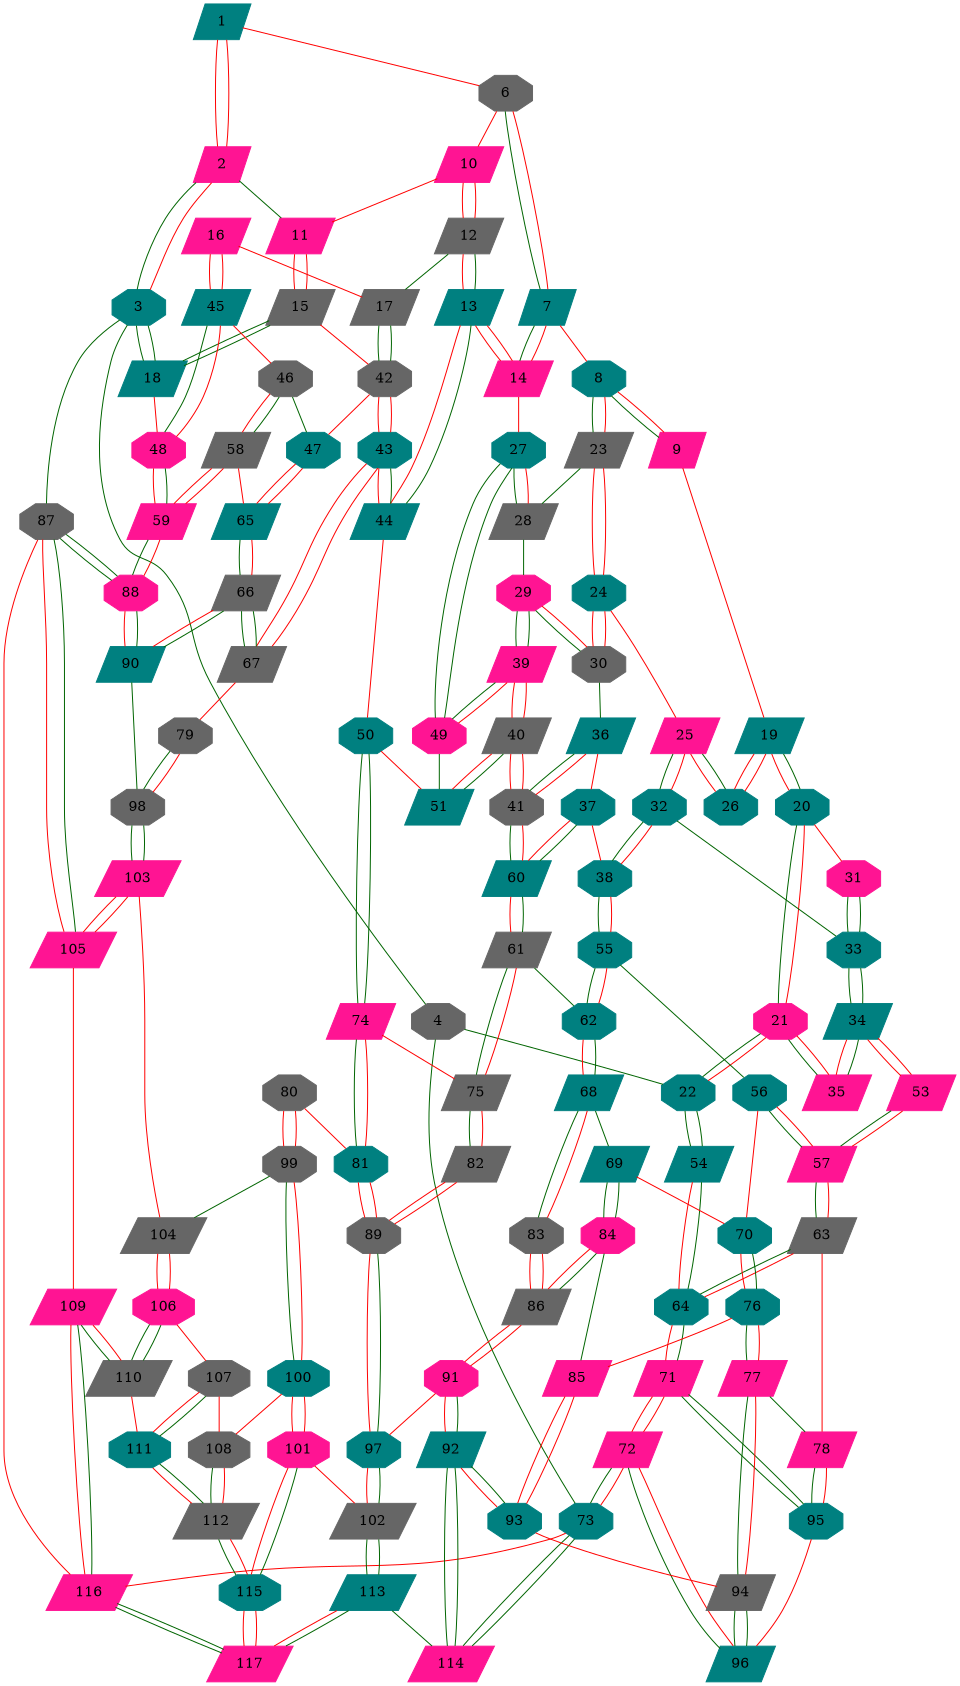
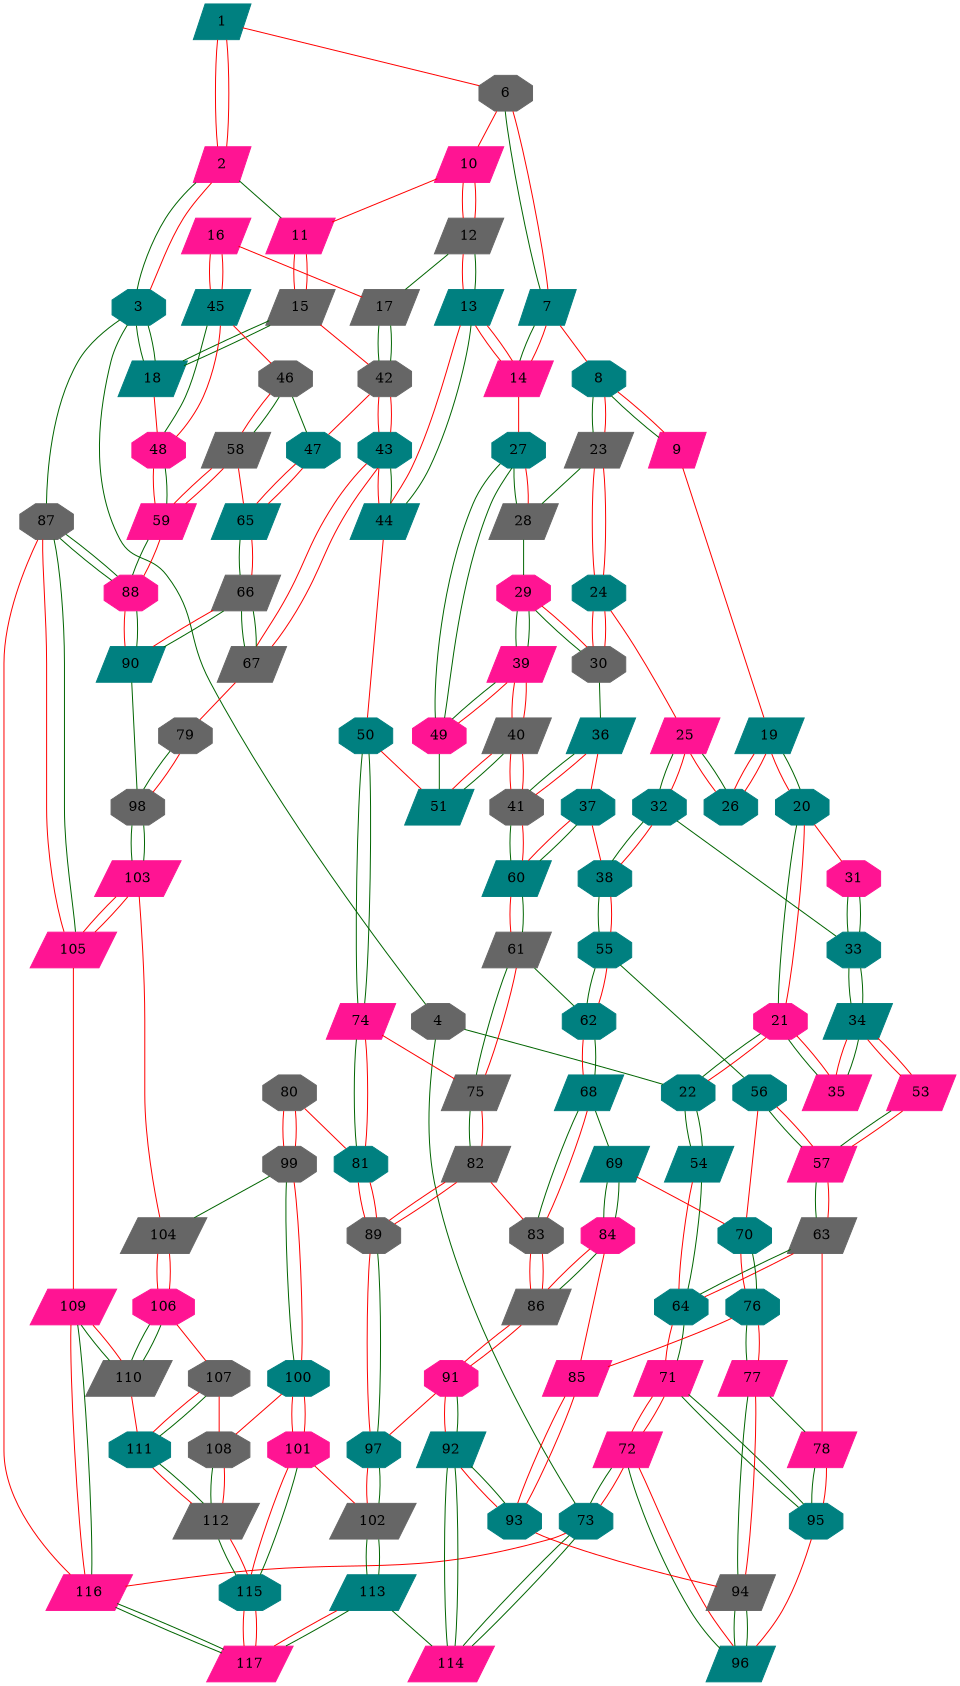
edge "82" -- "83": added
edge "84" -- "85": color darkgreen -> red
